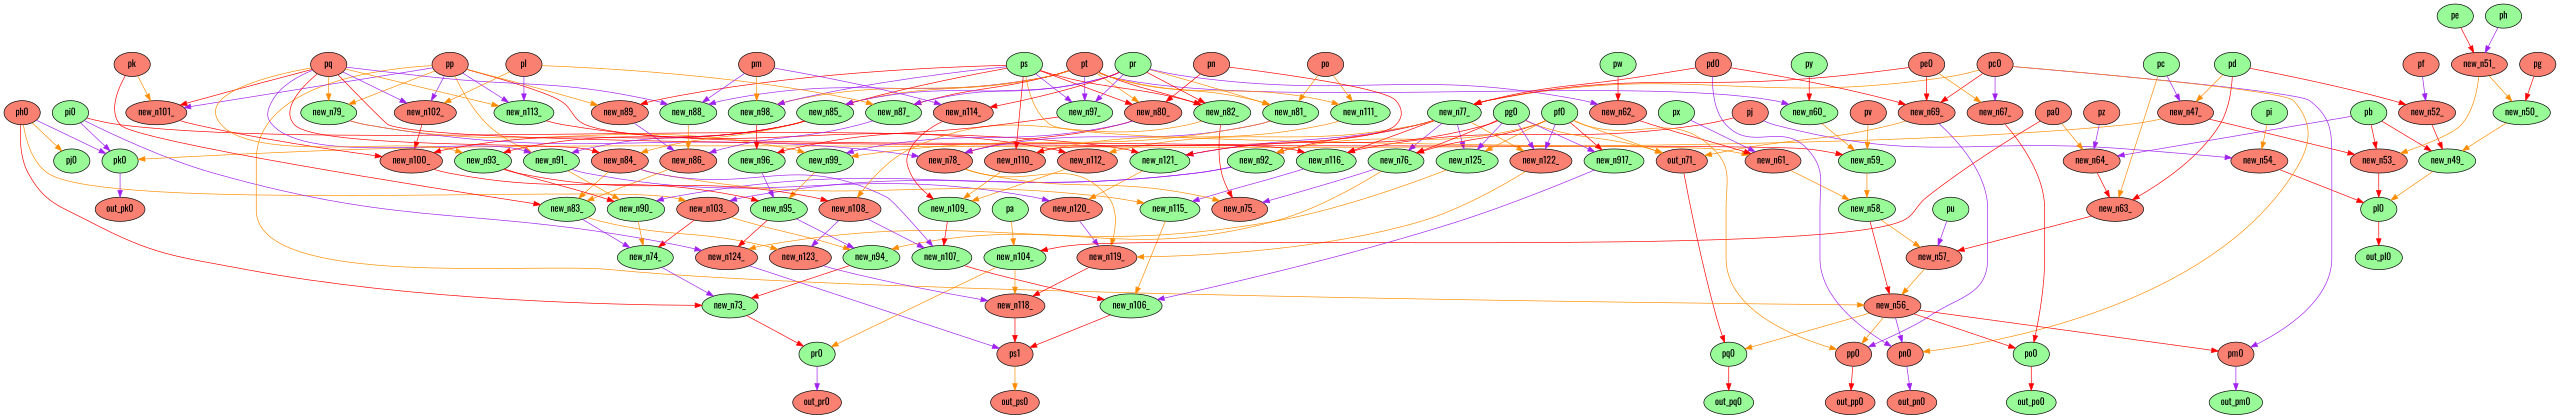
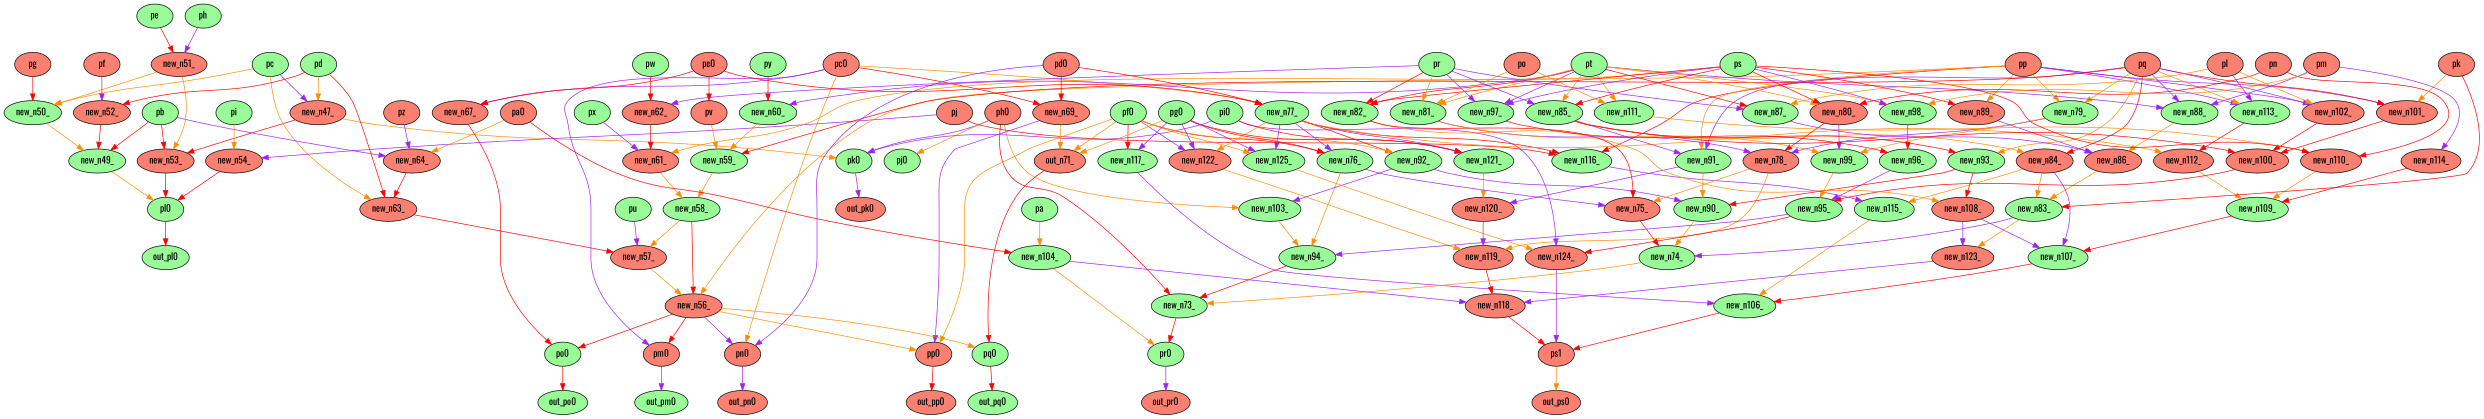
node "pt": fillcolor salmon -> palegreen
edge "pc" -> "new_n50_": added
edge "pe0" -> "new_n69_": now "pe0" -> "pv"
edge "pe0" -> "new_n67_": color darkorange -> red
edge "pr" -> "new_n114_": removed
node "new_n917_": label "new_n917_" -> "new_n117_"
node "new_n103_": fillcolor salmon -> palegreen
edge "new_n103_" -> "new_n74_": now "new_n75_" -> "new_n74_"
edge "new_n104_" -> "new_n118_": color darkorange -> purple
edge "new_n74_" -> "new_n73_": color purple -> darkorange
